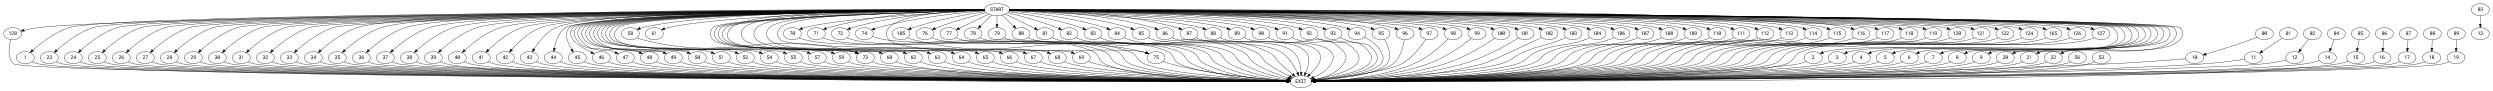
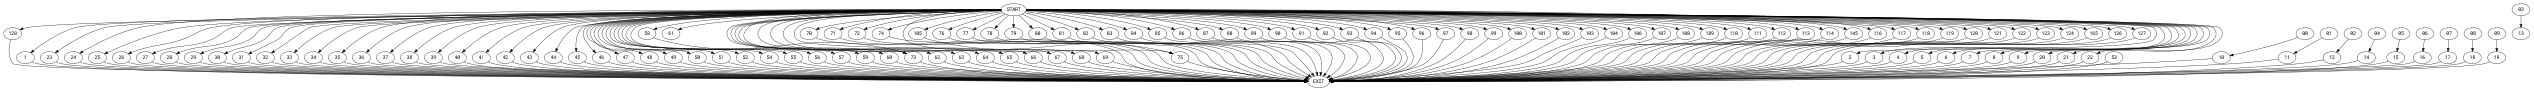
node "115": label "115" -> "145"
node "123": added
edge "START" -> "56": added
